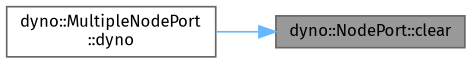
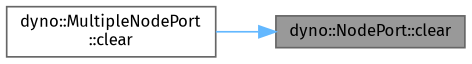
node "dyno::MultipleNodePort ::dyno": label "dyno::MultipleNodePort ::dyno" -> "dyno::MultipleNodePort ::clear"
